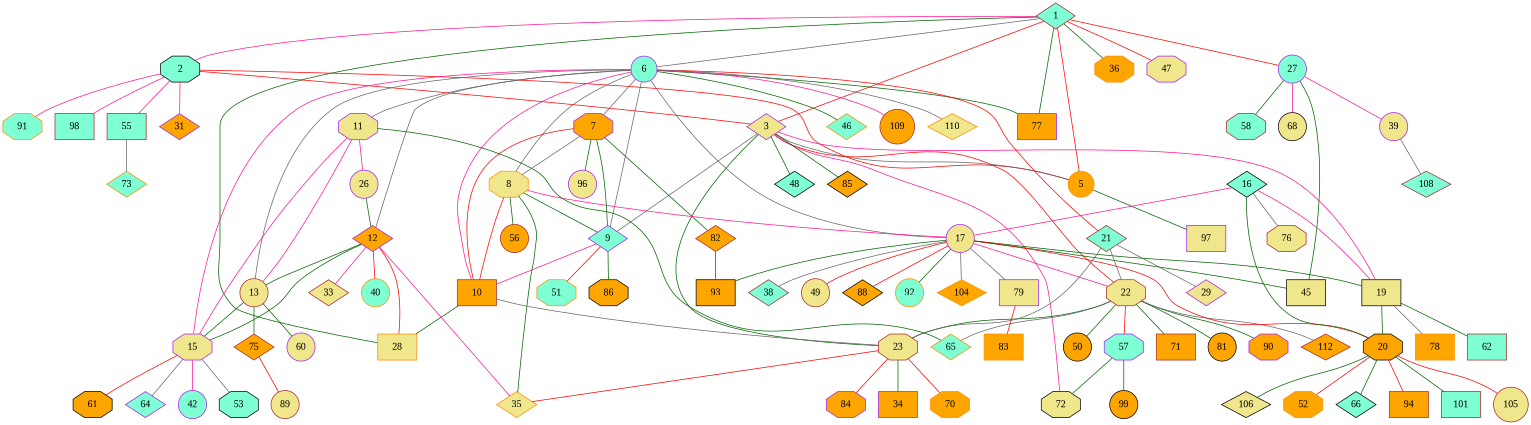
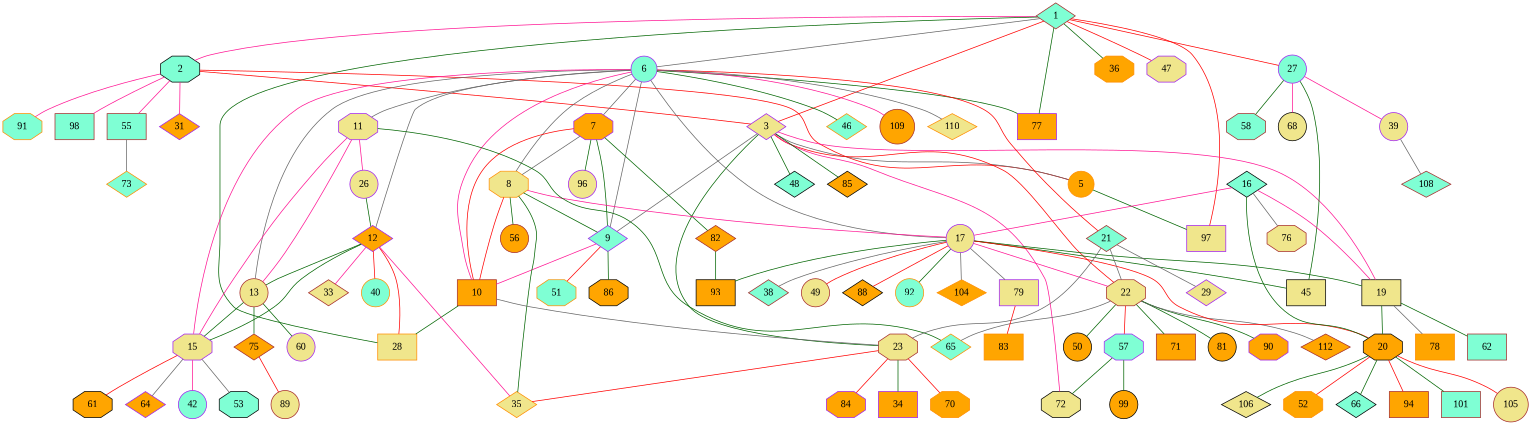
edge "1" -- "5": now "1" -- "97"
edge "22" -- "23": removed
node "64": fillcolor aquamarine -> orange
